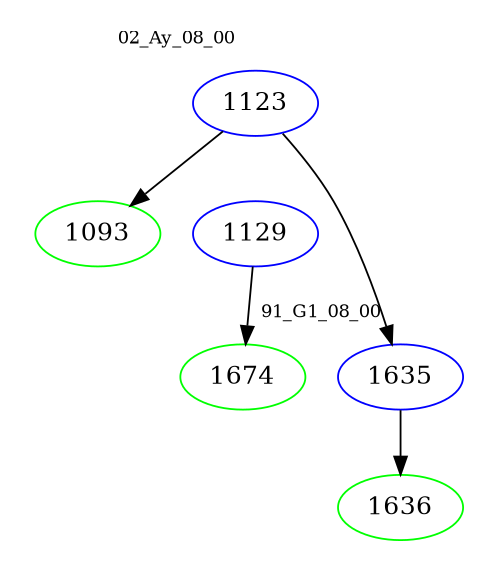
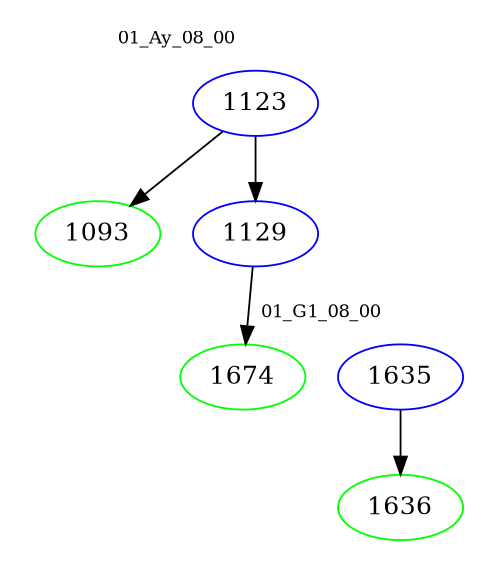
cluster "02_Ay_08_00": label "02_Ay_08_00" -> "01_Ay_08_00"
edge "1123" -> "1635": now "1123" -> "1129"
cluster "91_G1_08_00": label "91_G1_08_00" -> "01_G1_08_00"
